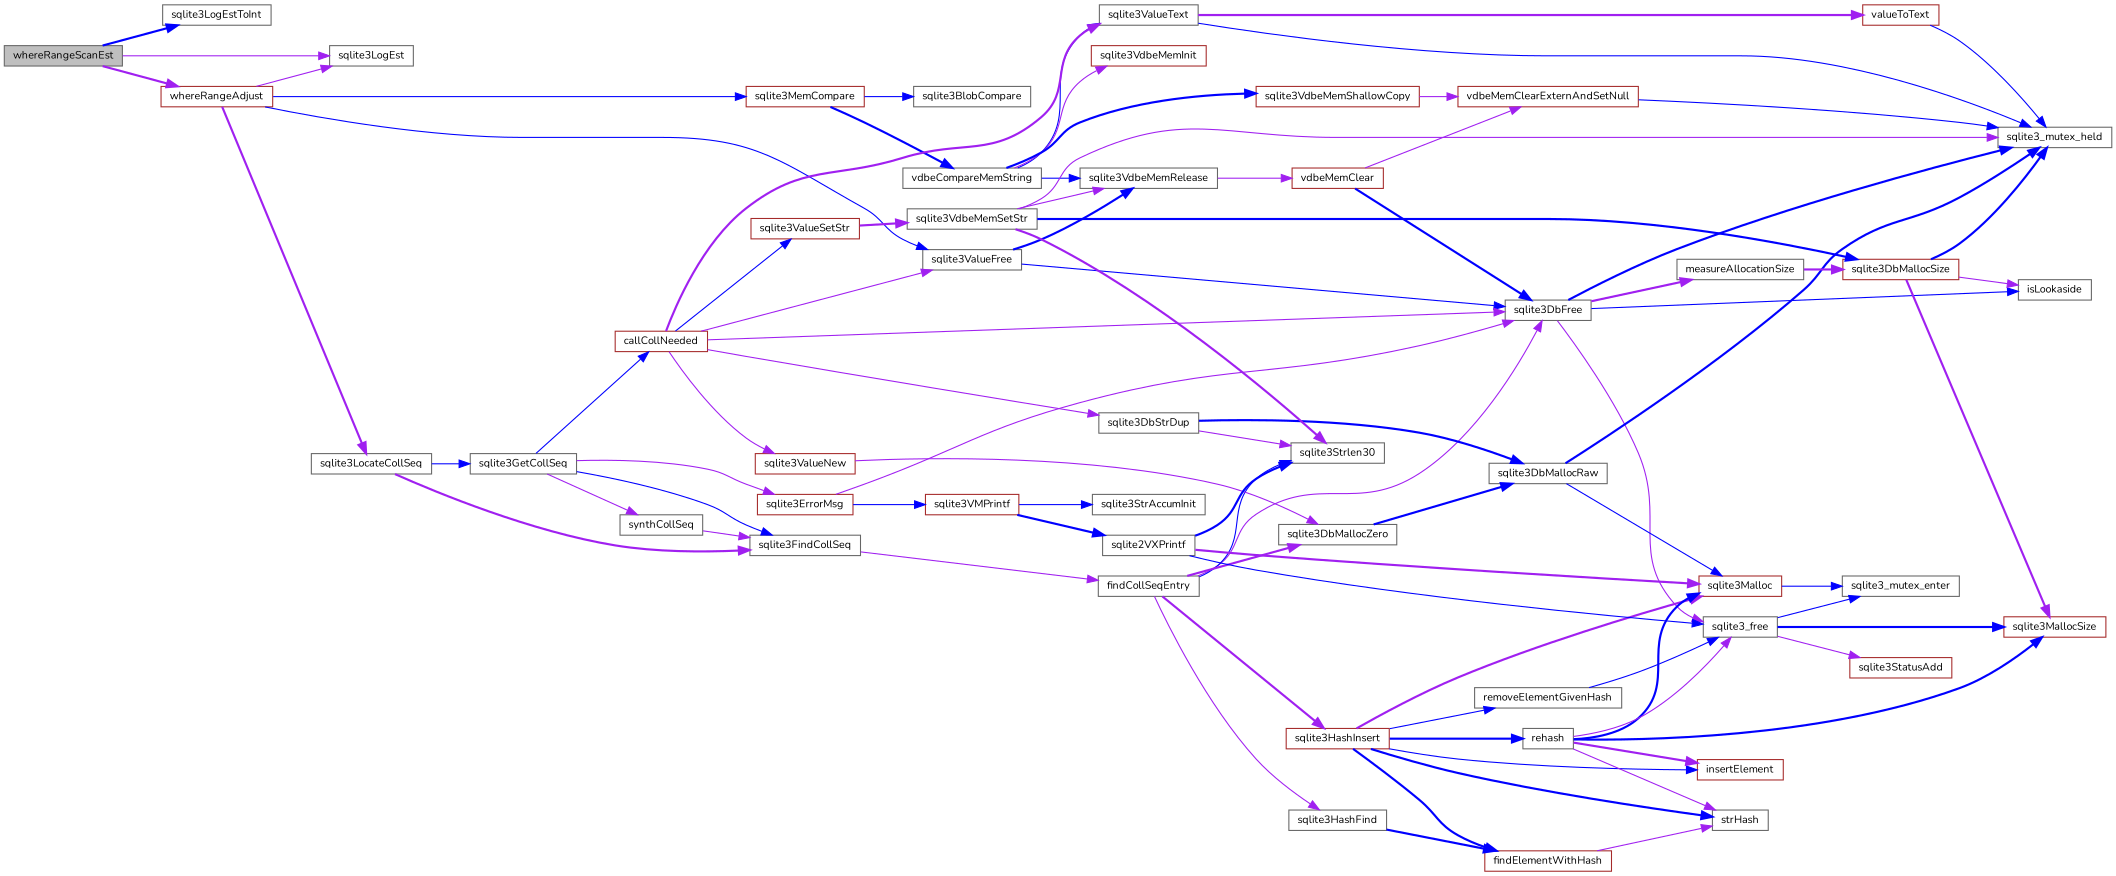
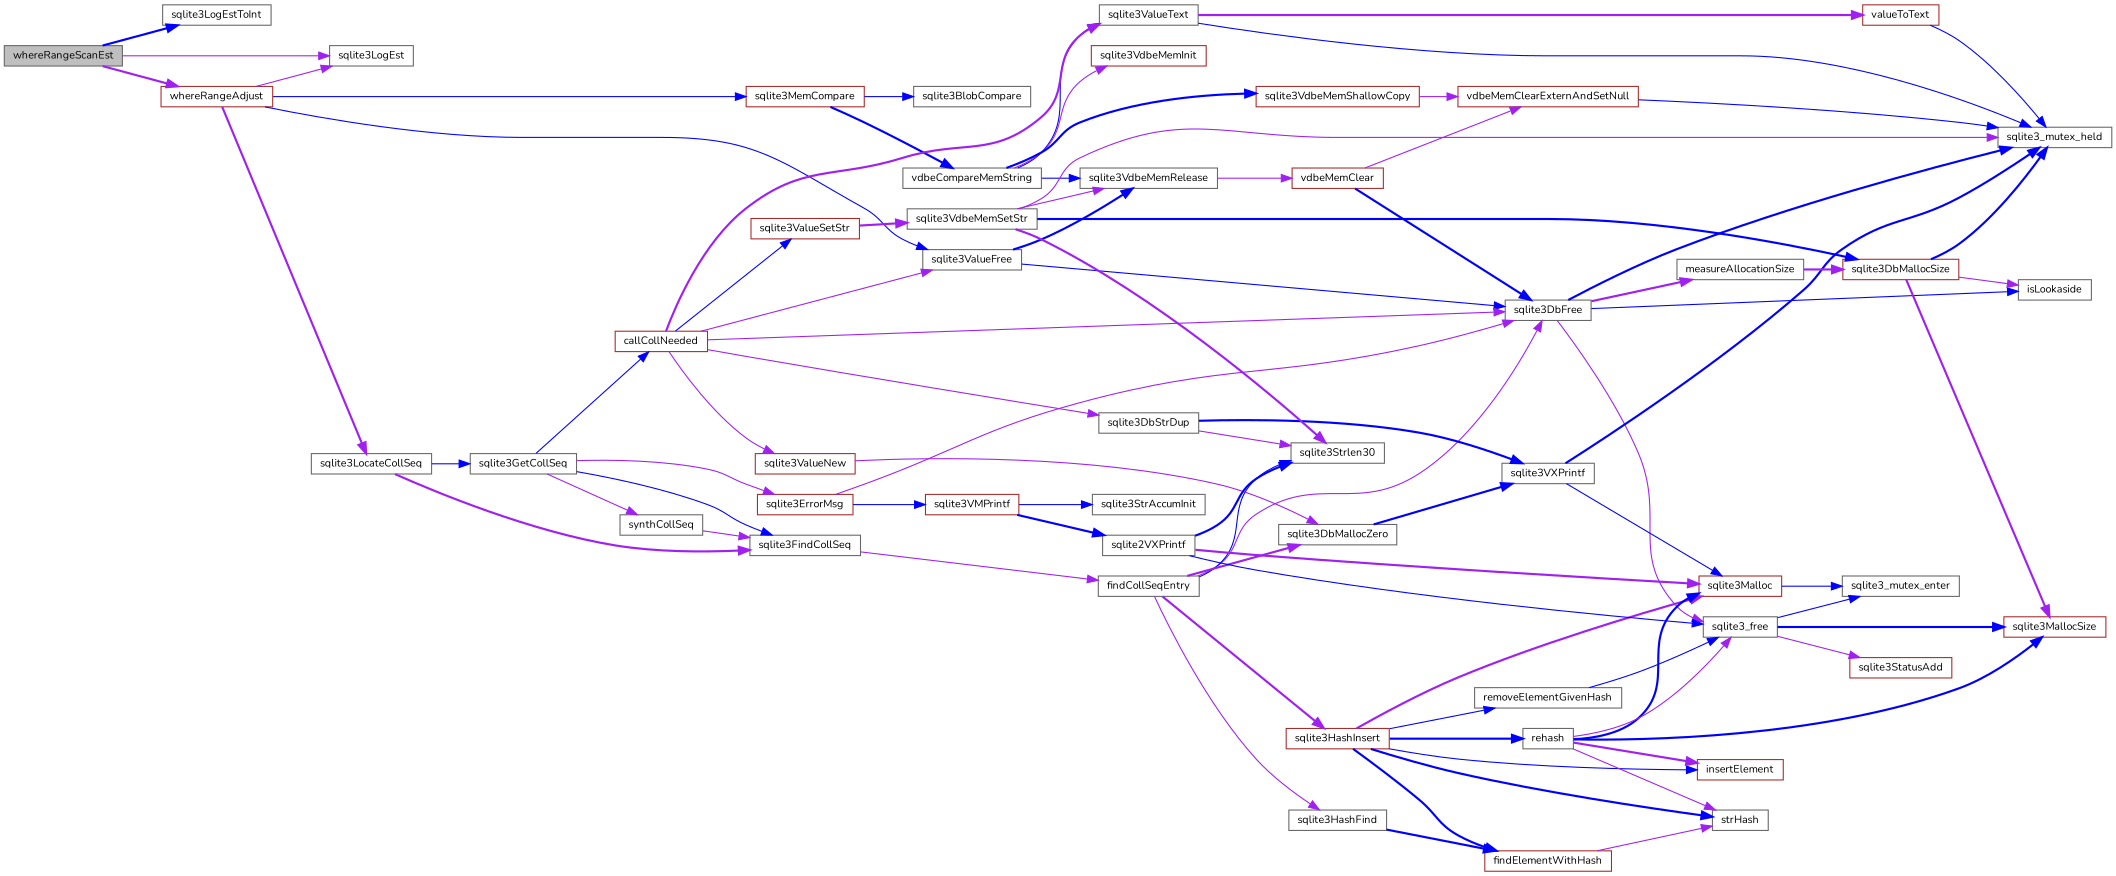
node "sqlite3DbMallocRaw": label "sqlite3DbMallocRaw" -> "sqlite3VXPrintf"
